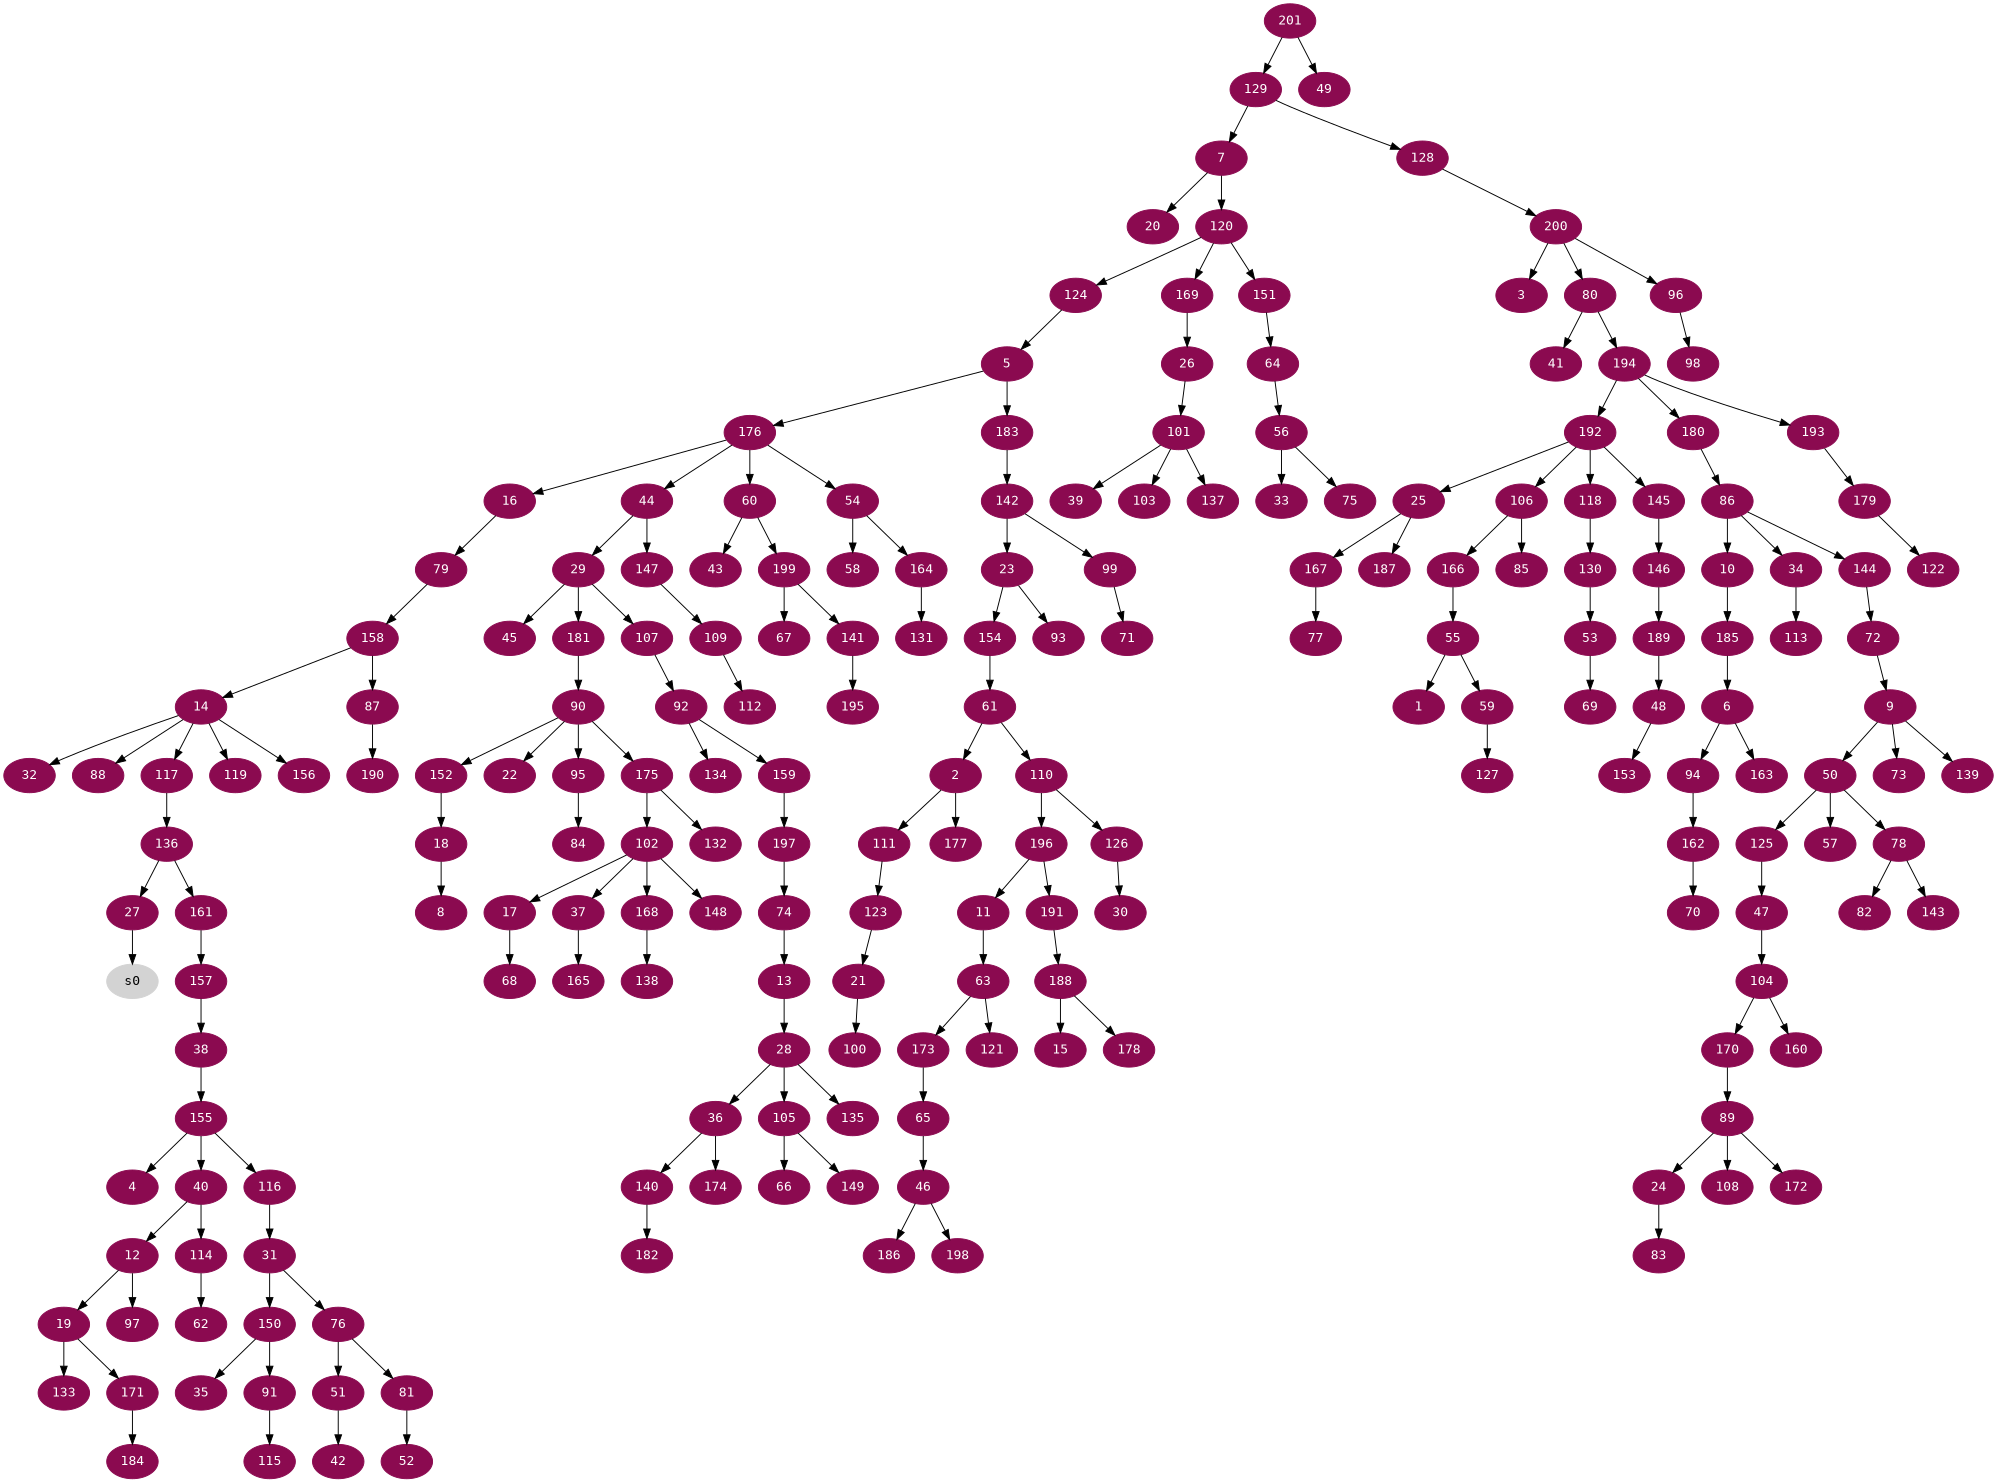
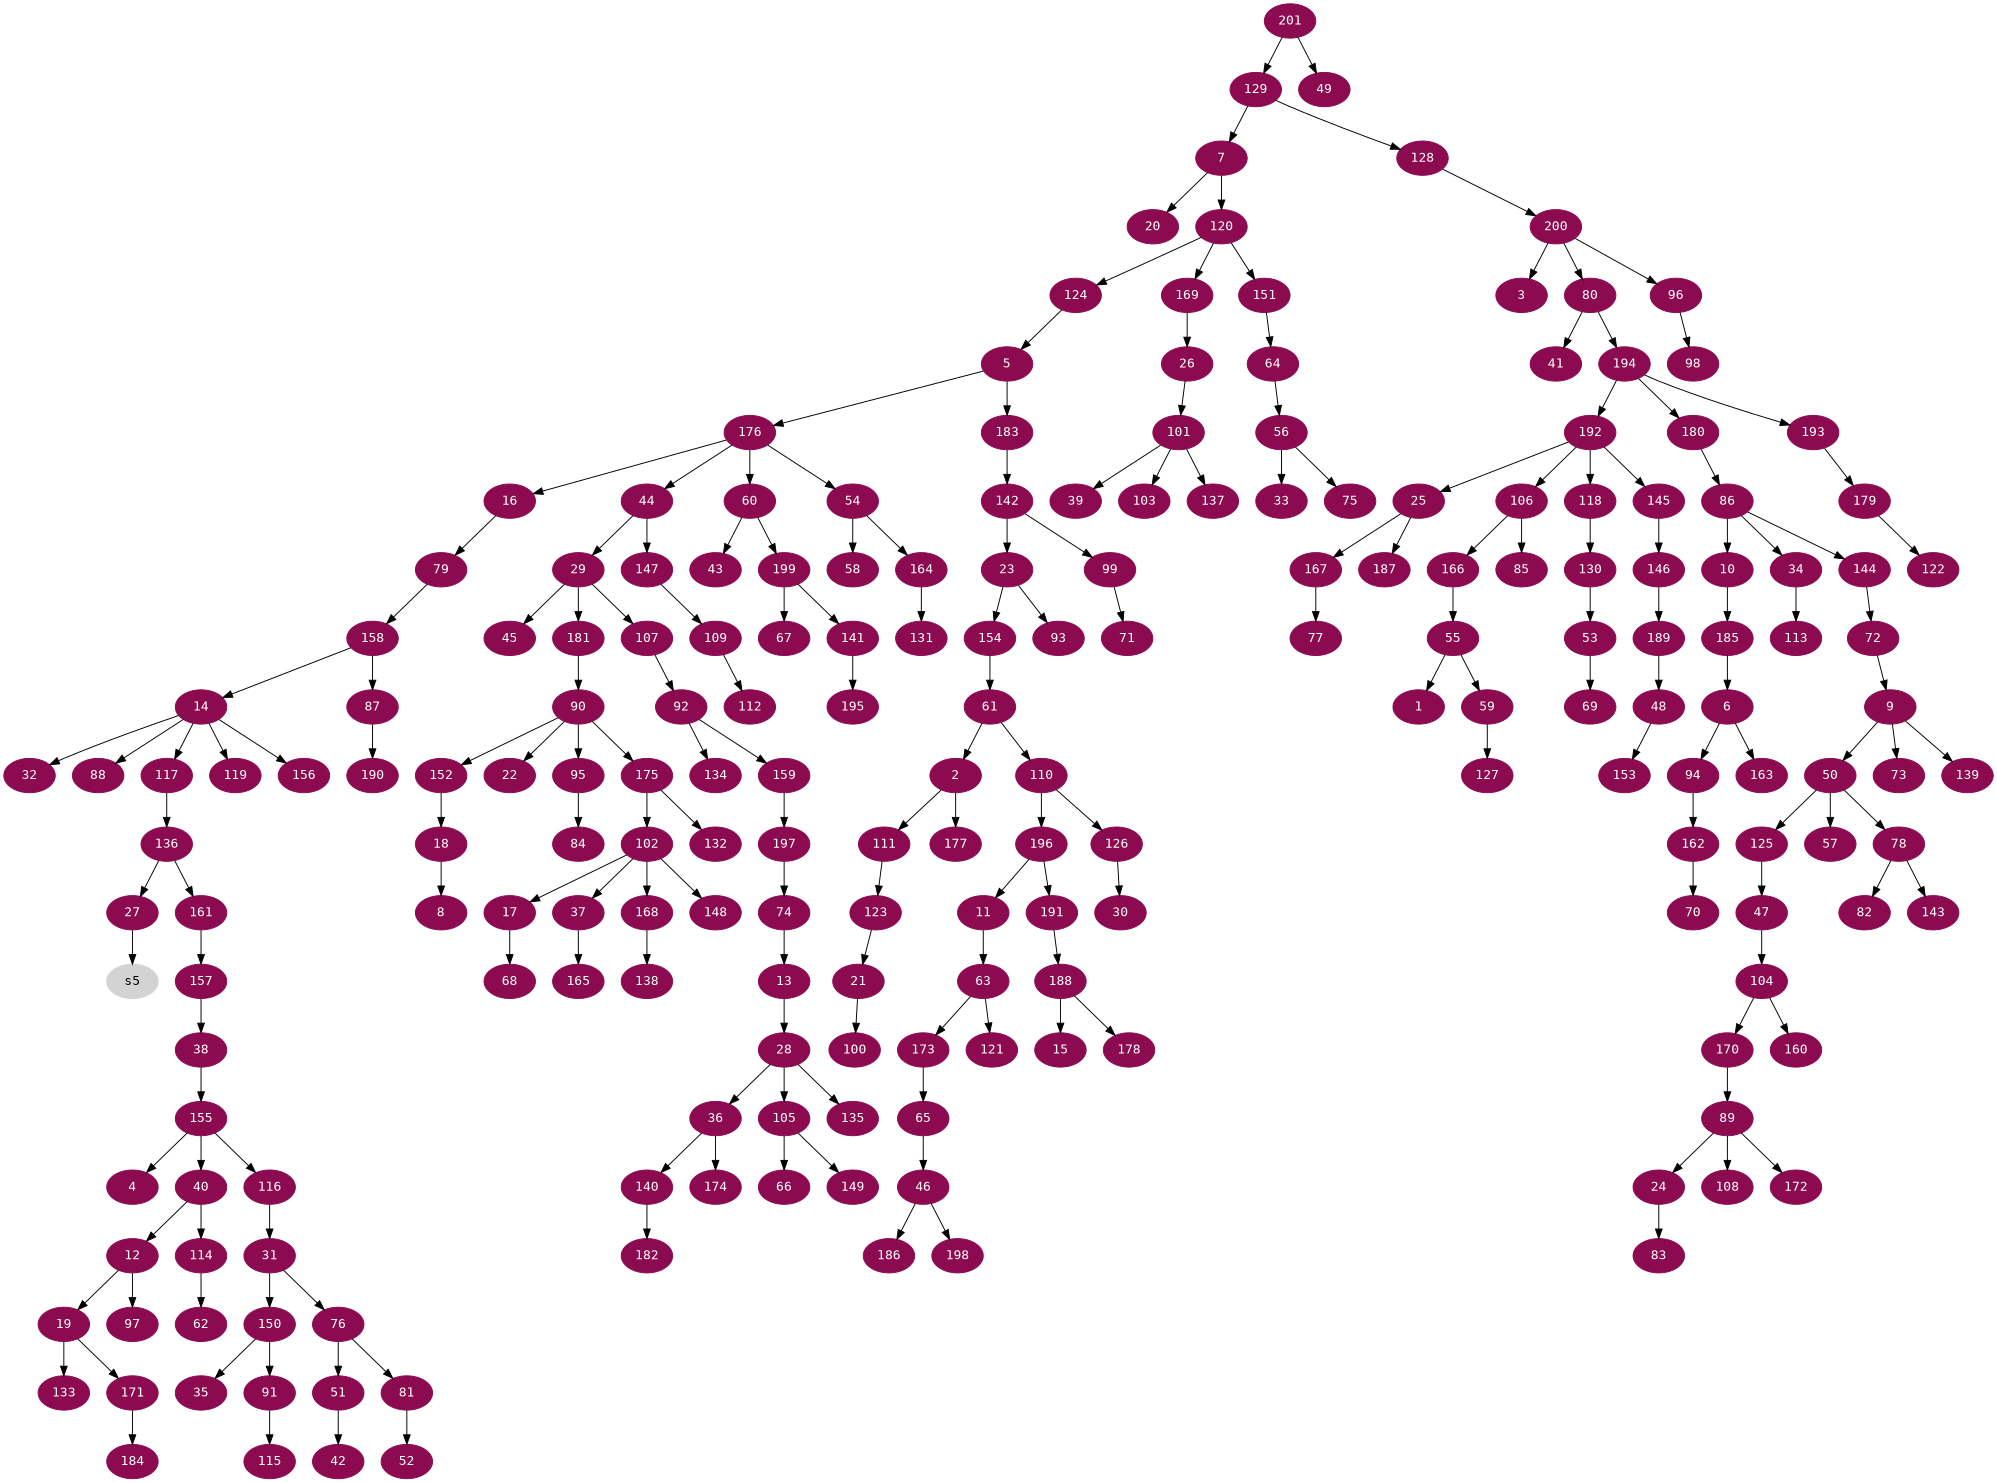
node "s0": label "s0" -> "s5"
